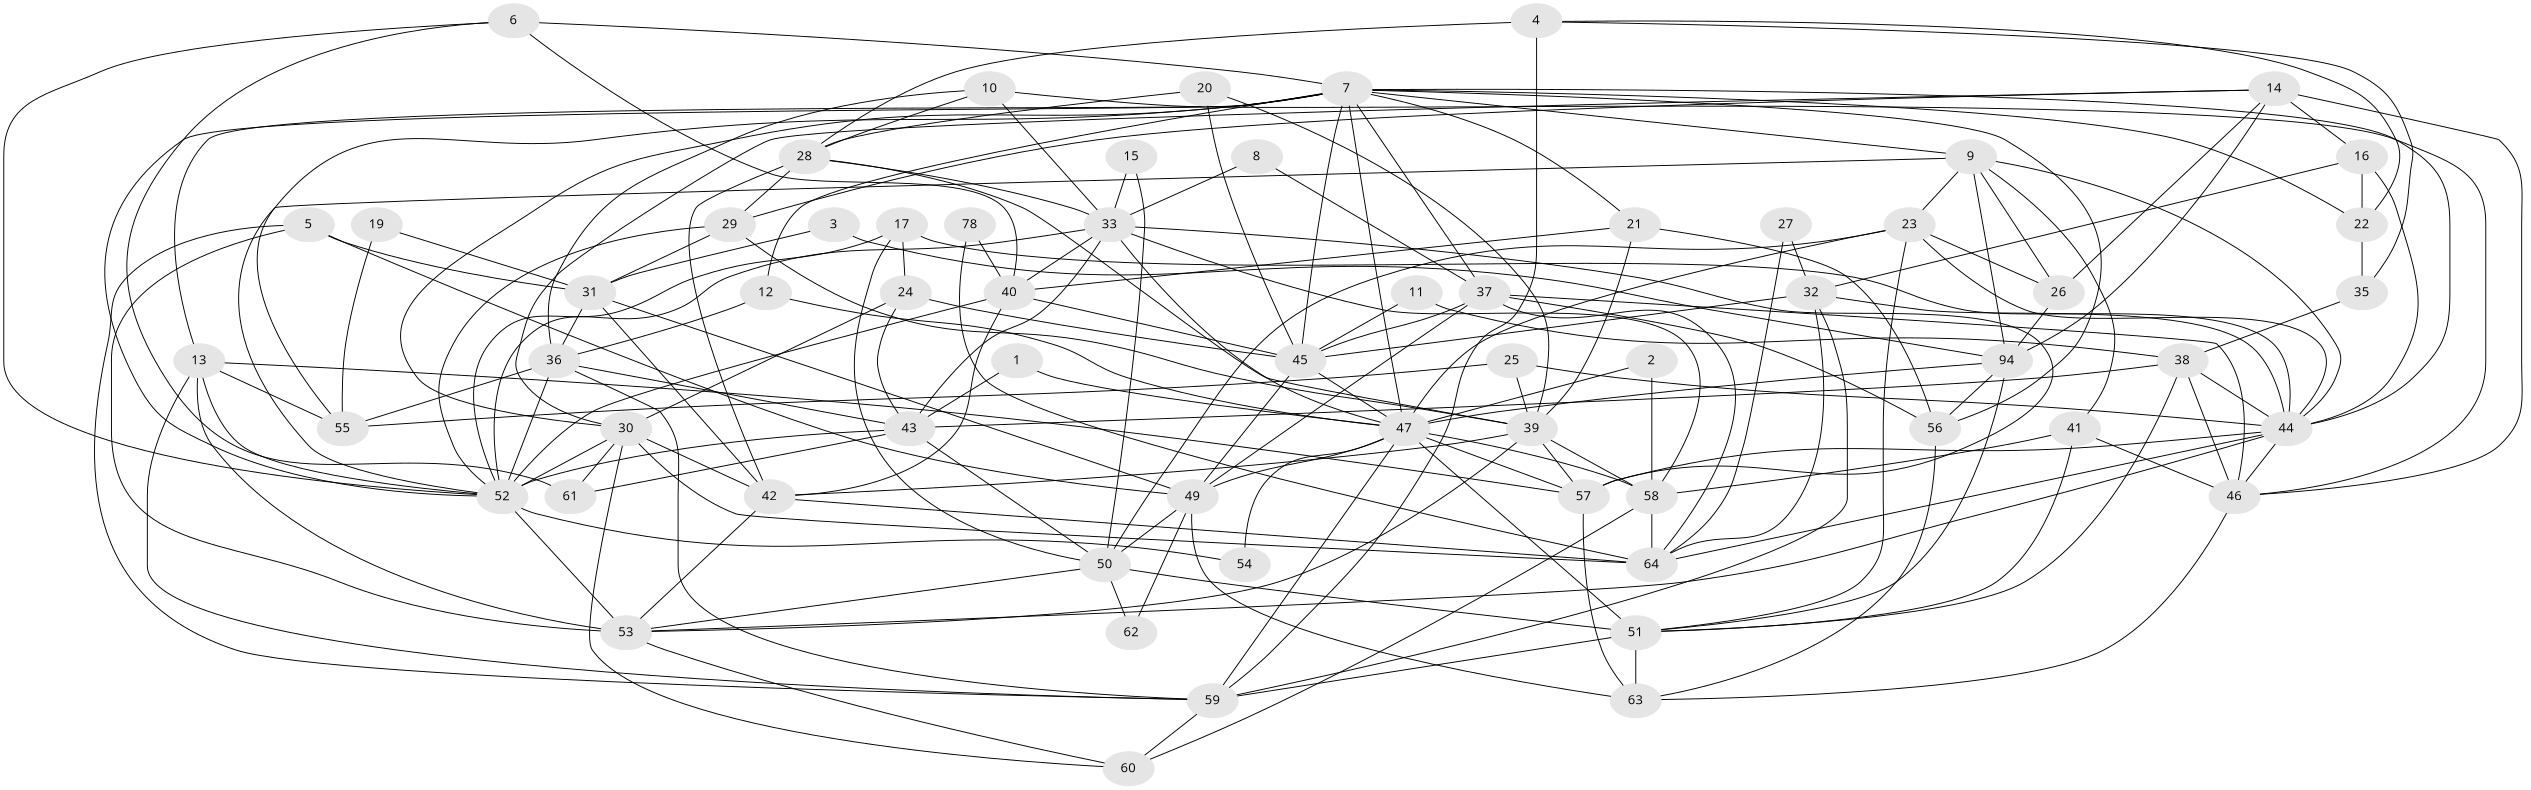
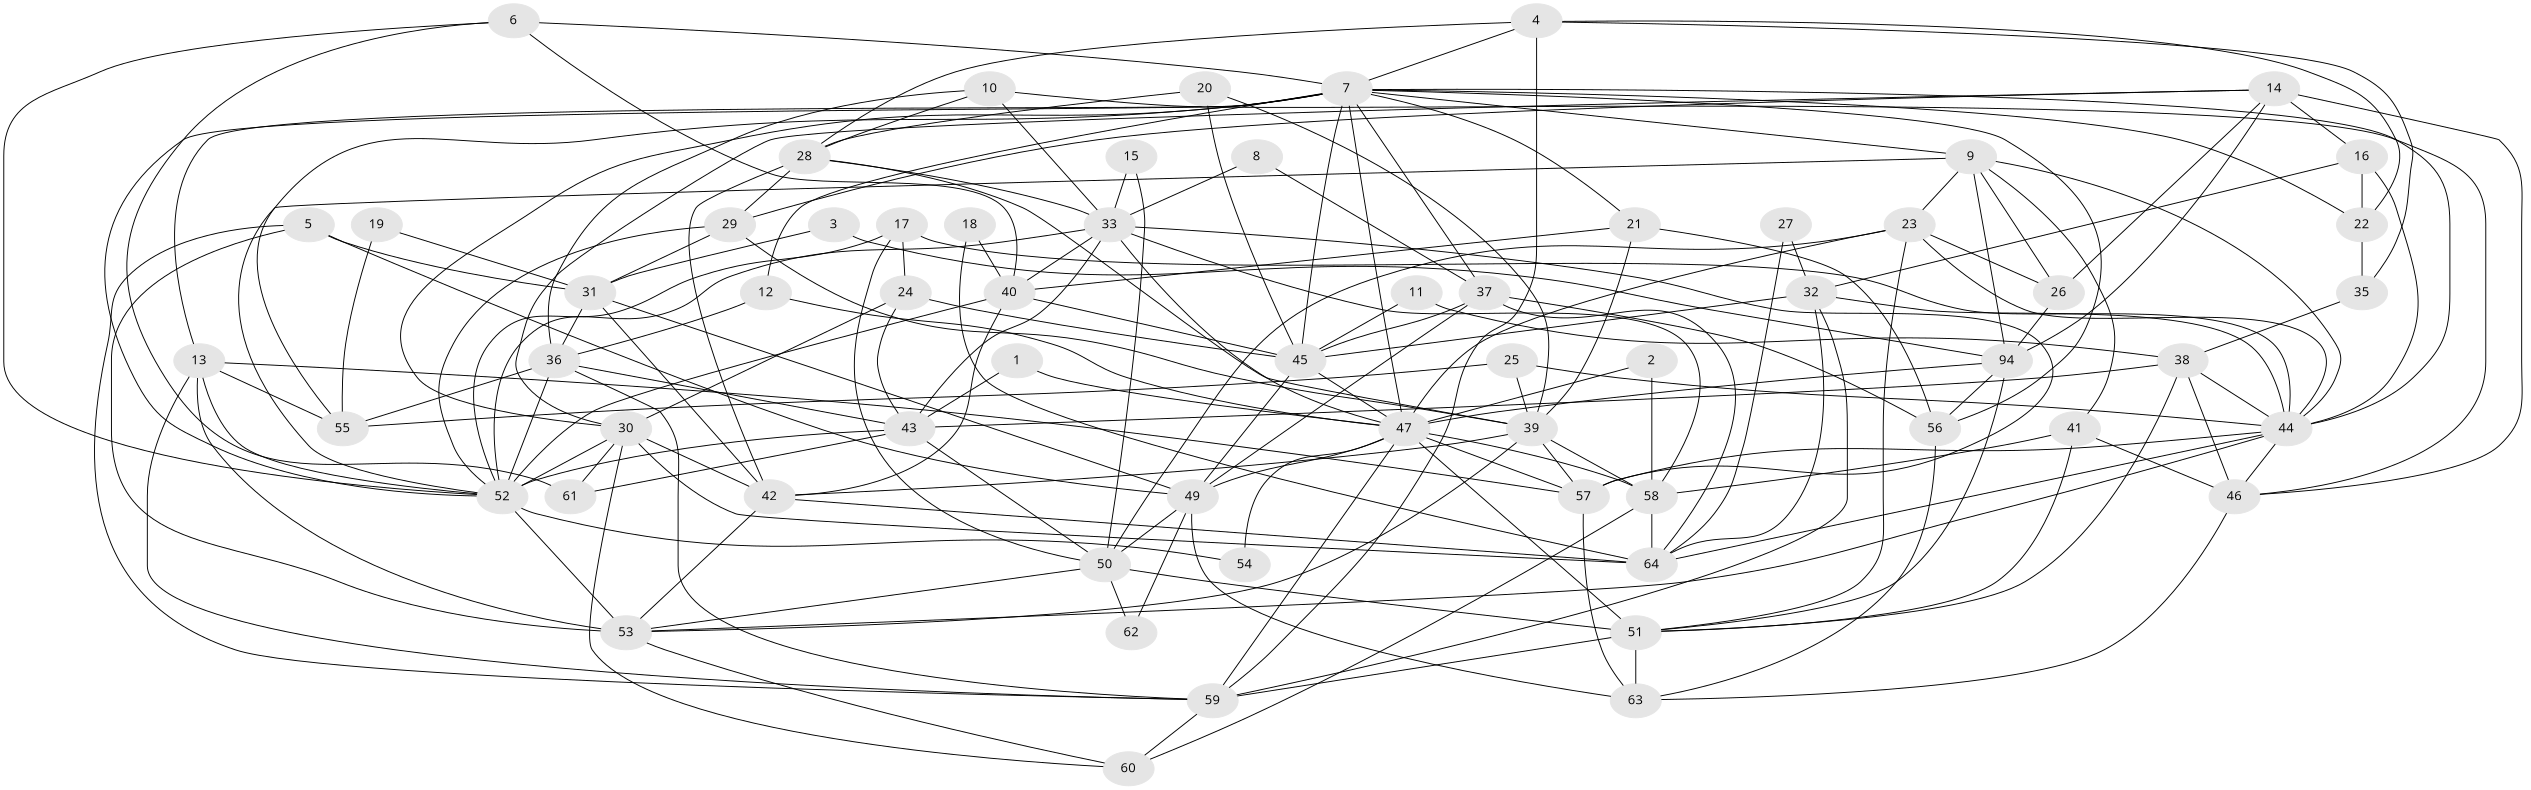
edge "4" -- "7": added
node "78": label "78" -> "18"
edge "37" -- "46": removed
